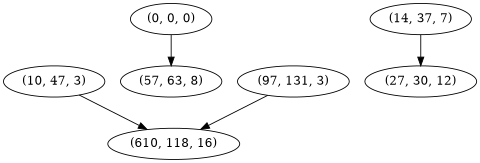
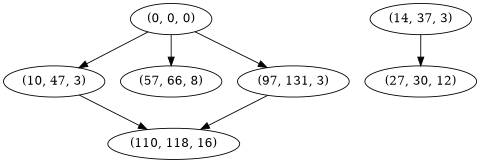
node "(14, 37, 7)": label "(14, 37, 7)" -> "(14, 37, 3)"
edge "(0, 0, 0)" -> "(10, 47, 3)": added
edge "(0, 0, 0)" -> "(97, 131, 3)": added
node "(57, 63, 8)": label "(57, 63, 8)" -> "(57, 66, 8)"
node "(610, 118, 16)": label "(610, 118, 16)" -> "(110, 118, 16)"
